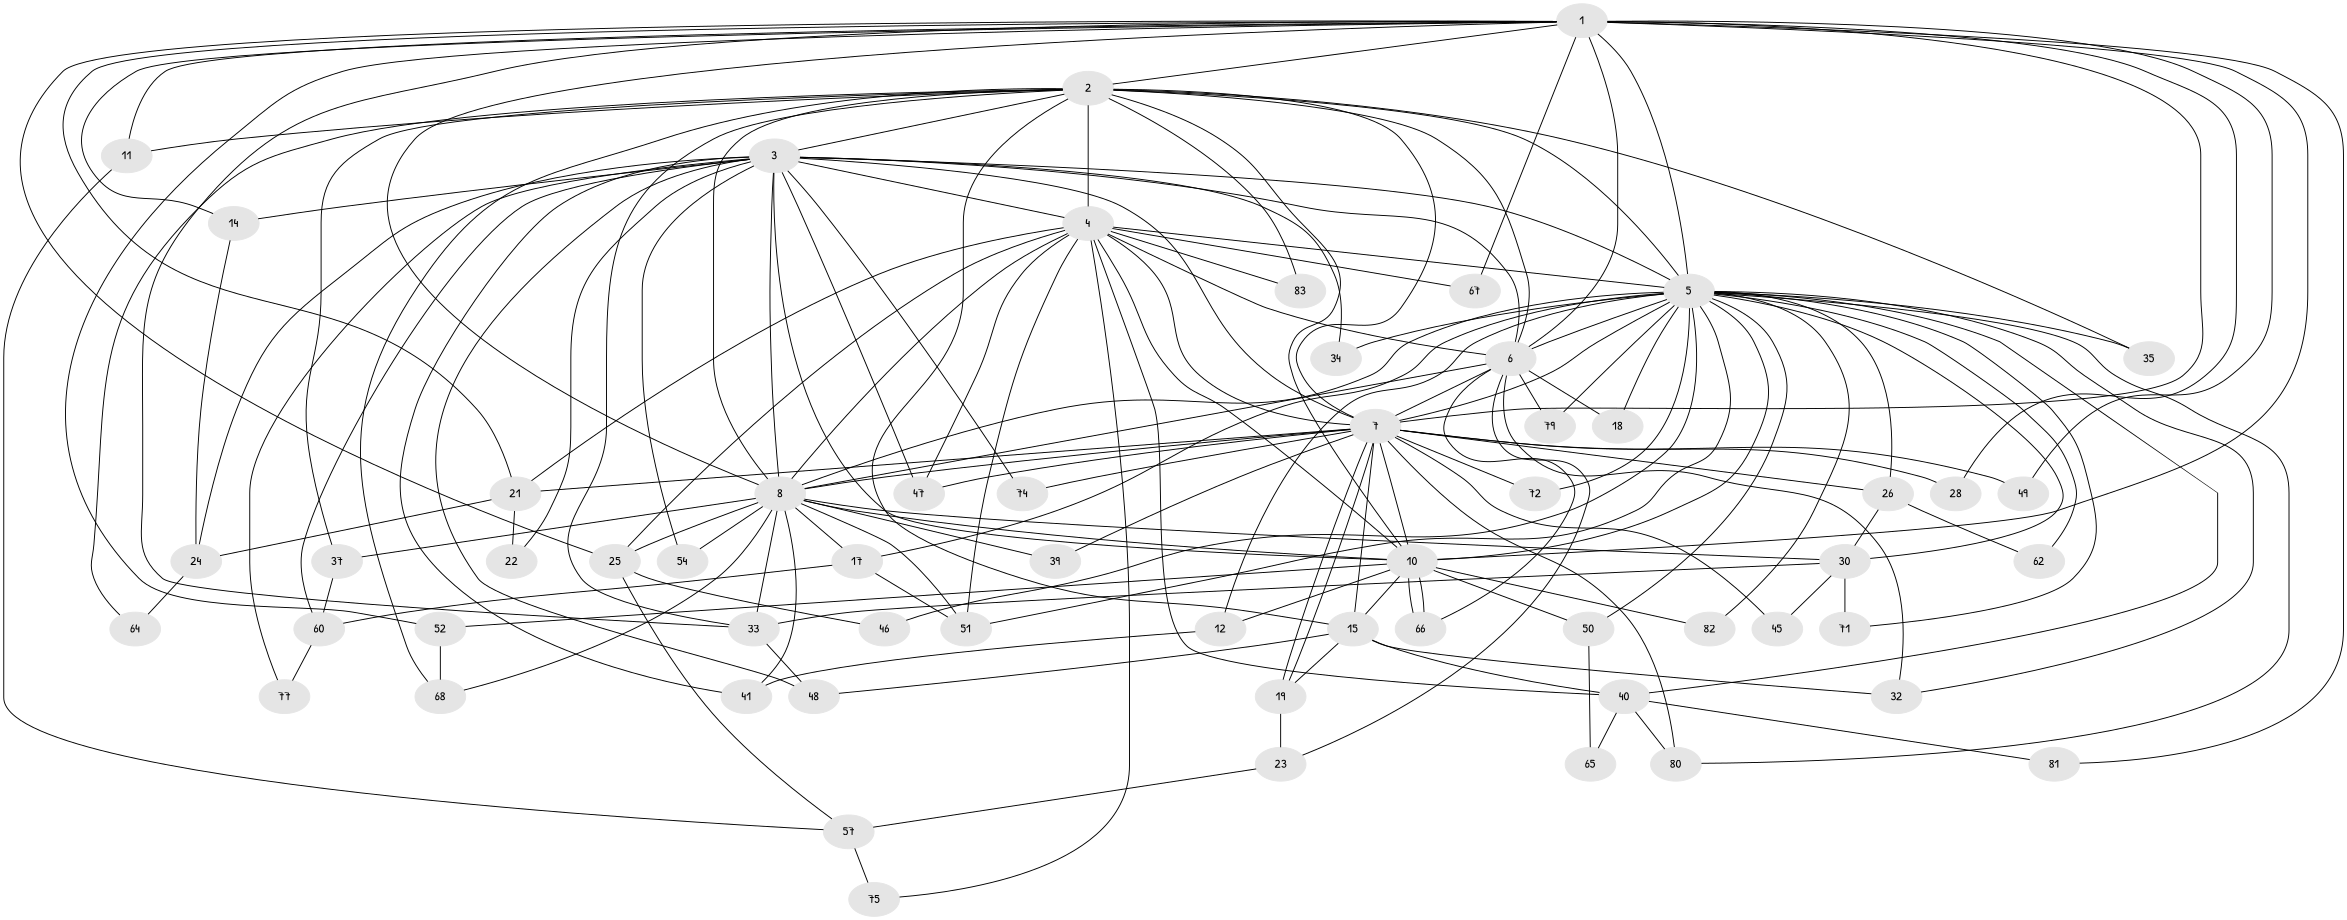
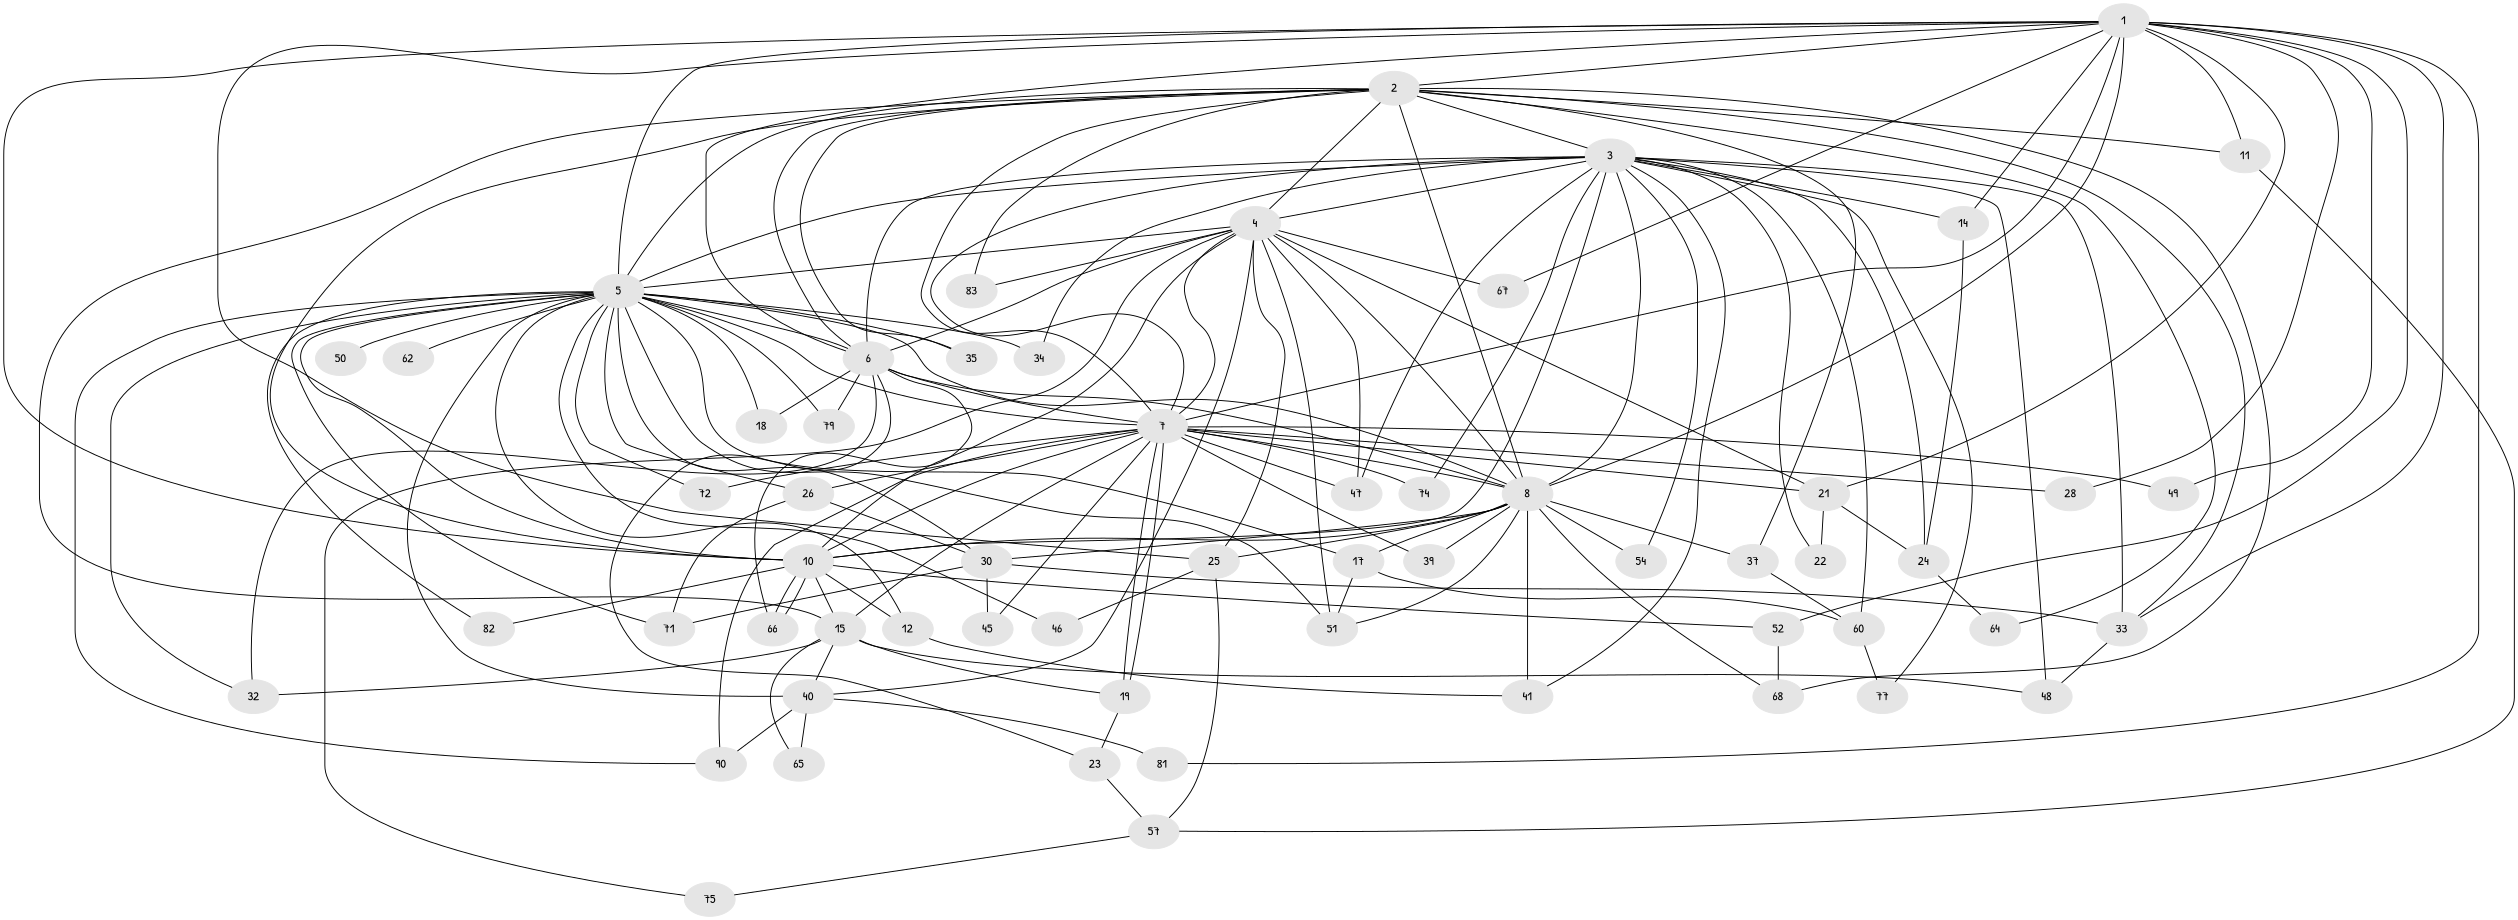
edge "26" -- "62": now "26" -- "71"
edge "8" -- "33": now "3" -- "33"
edge "10" -- "50": removed
edge "50" -- "65": now "15" -- "65"
node "80": label "80" -> "90"
